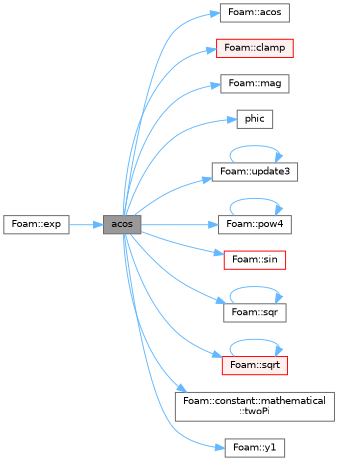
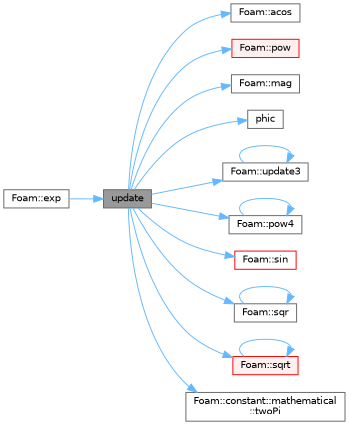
node "Foam::clamp": label "Foam::clamp" -> "Foam::pow"
node "acos": label "acos" -> "update"
node "Foam::y1": removed
